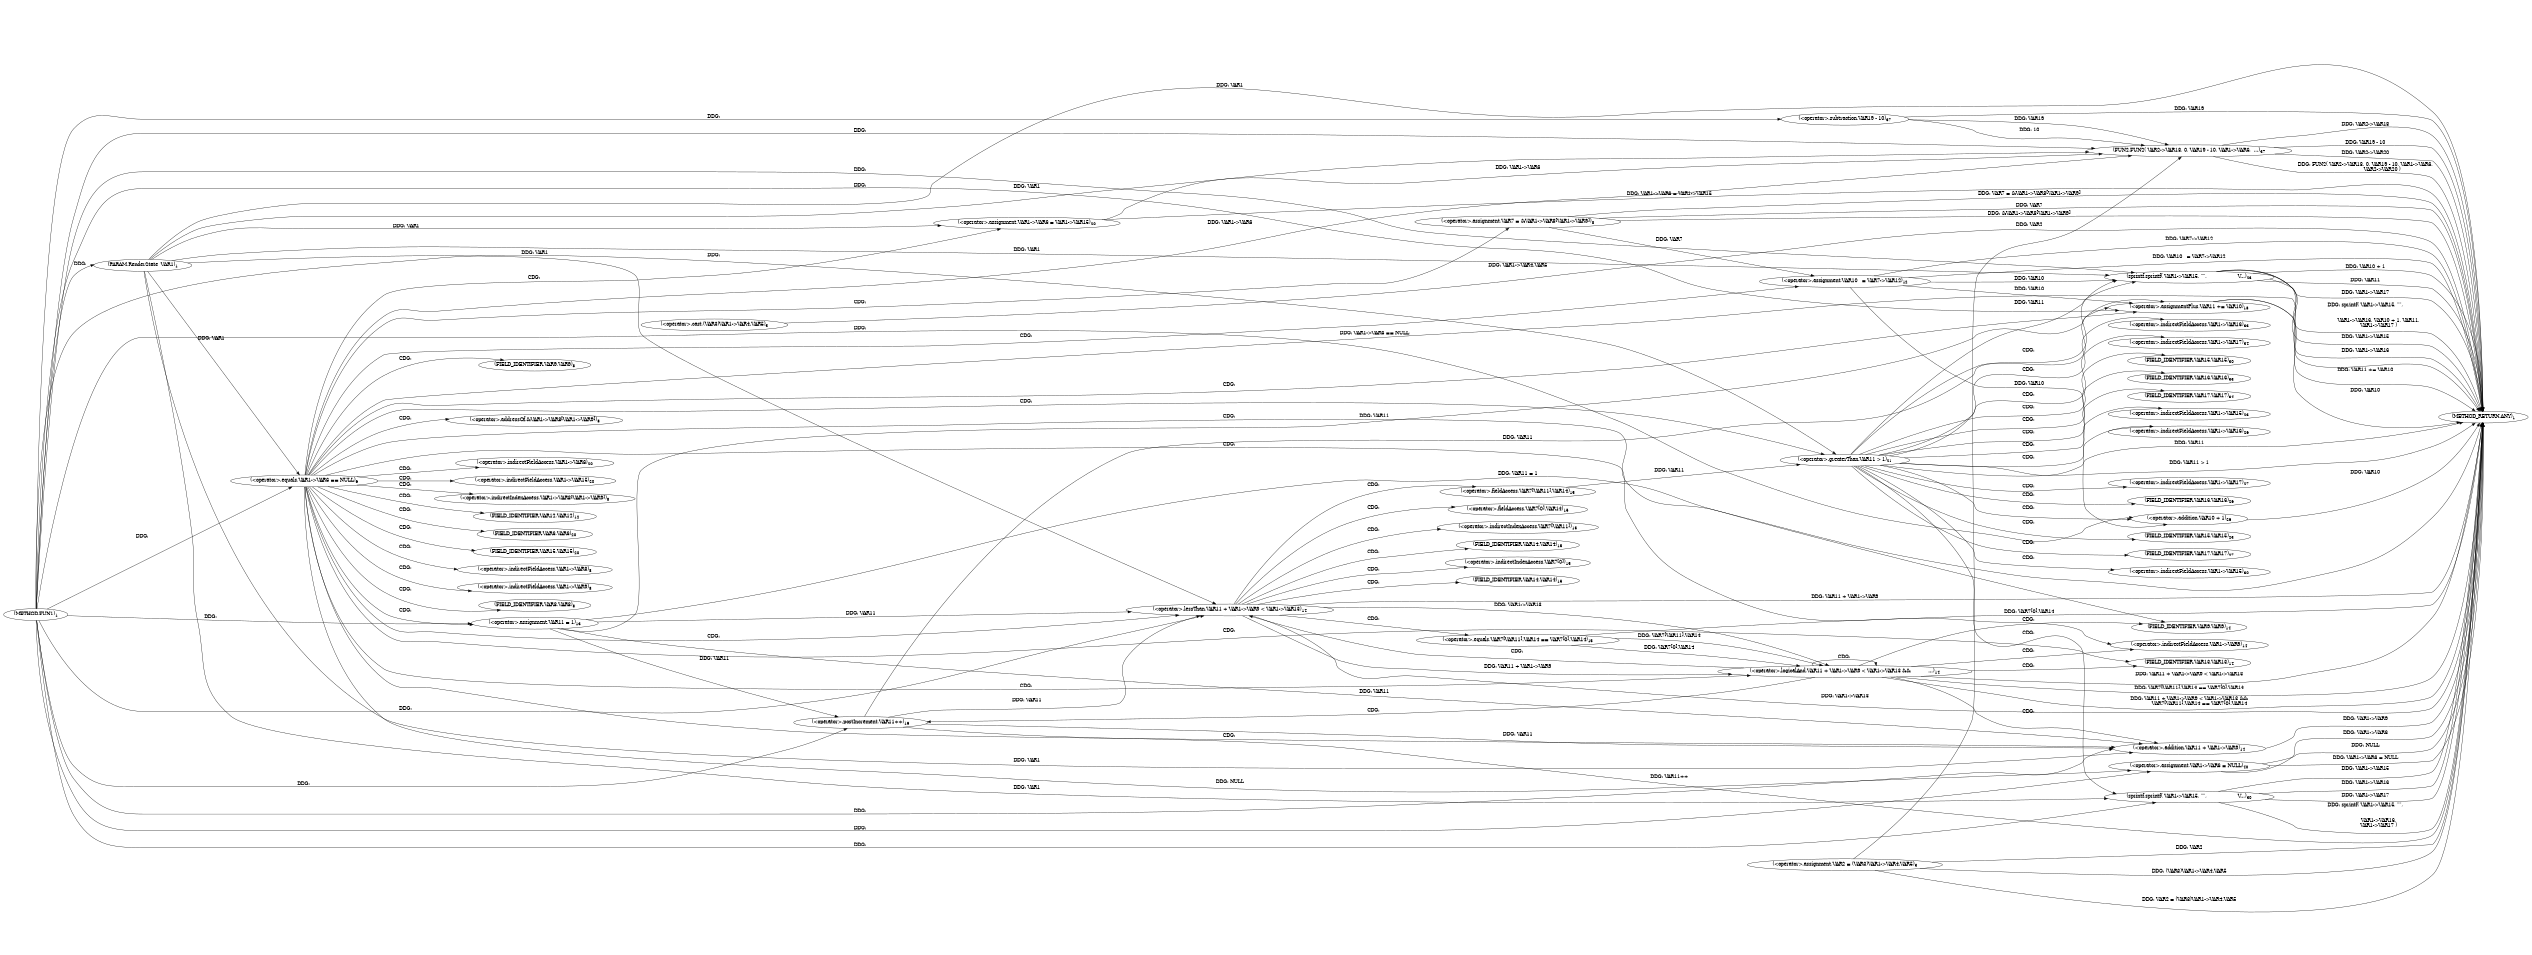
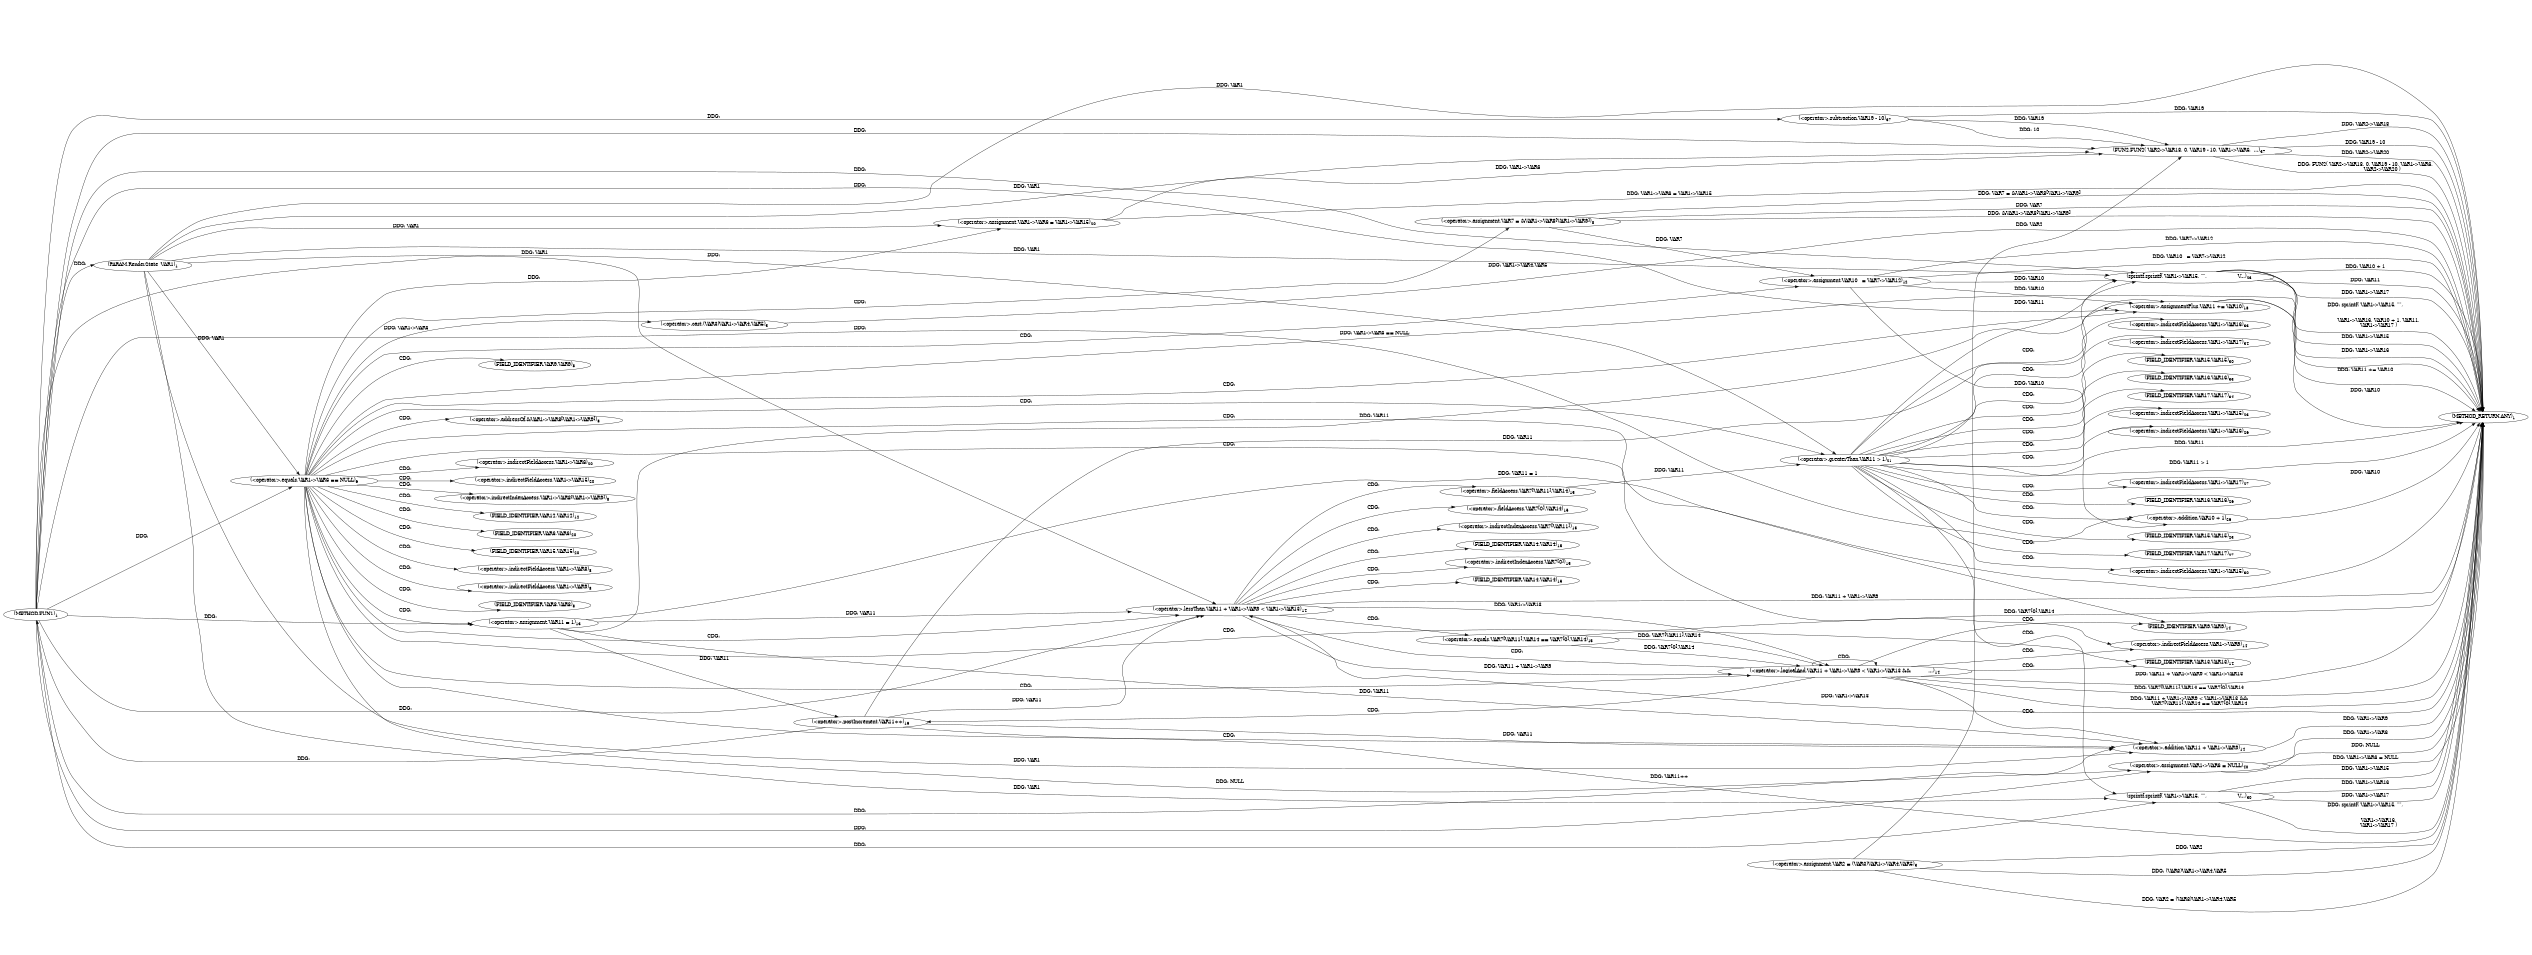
edge "(<operator>.equals,VAR1->VAR6 == NULL)" -> "(FUN2,FUN2( VAR2->VAR18, 0, VAR19 - 10, VAR1->VAR6,  ...)": now "(<operator>.equals,VAR1->VAR6 == NULL)" -> "(<operator>.cast,(VAR3)VAR1->VAR4.VAR5)"
edge "(<operator>.equals,VAR1->VAR6 == NULL)" -> "(<operator>.assignment,VAR1->VAR6 = VAR1->VAR15)": label "CDG: " -> "DDG: "
edge "(METHOD,FUN1)" -> "(<operator>.postIncrement,VAR11++)": reversed
